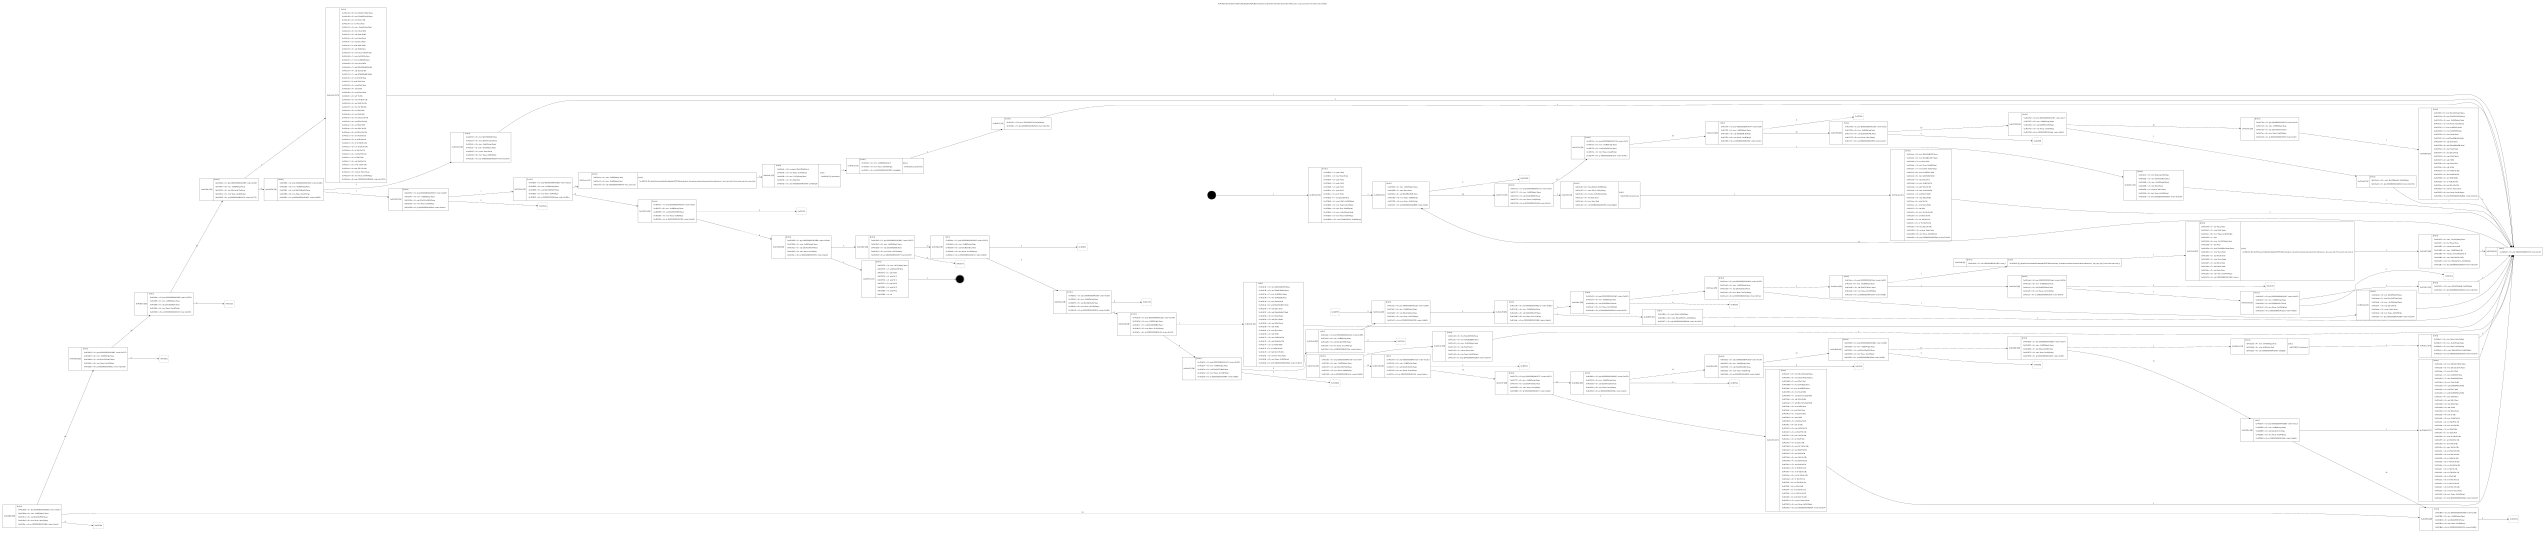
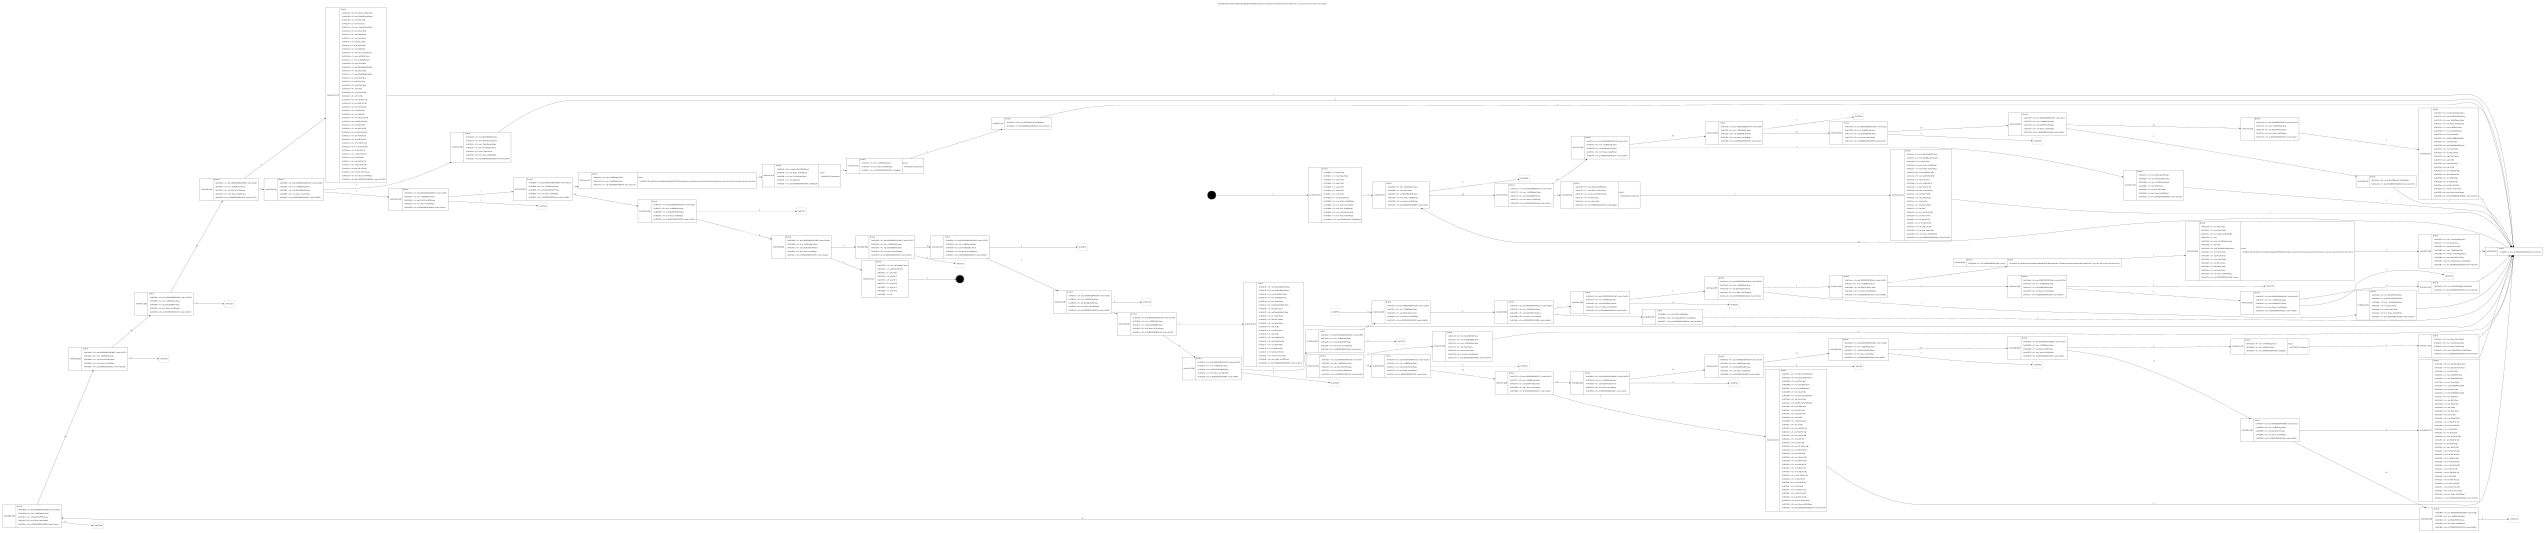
edge "0x4018b6 [28]" -> "0x40189a [28]": reversed
